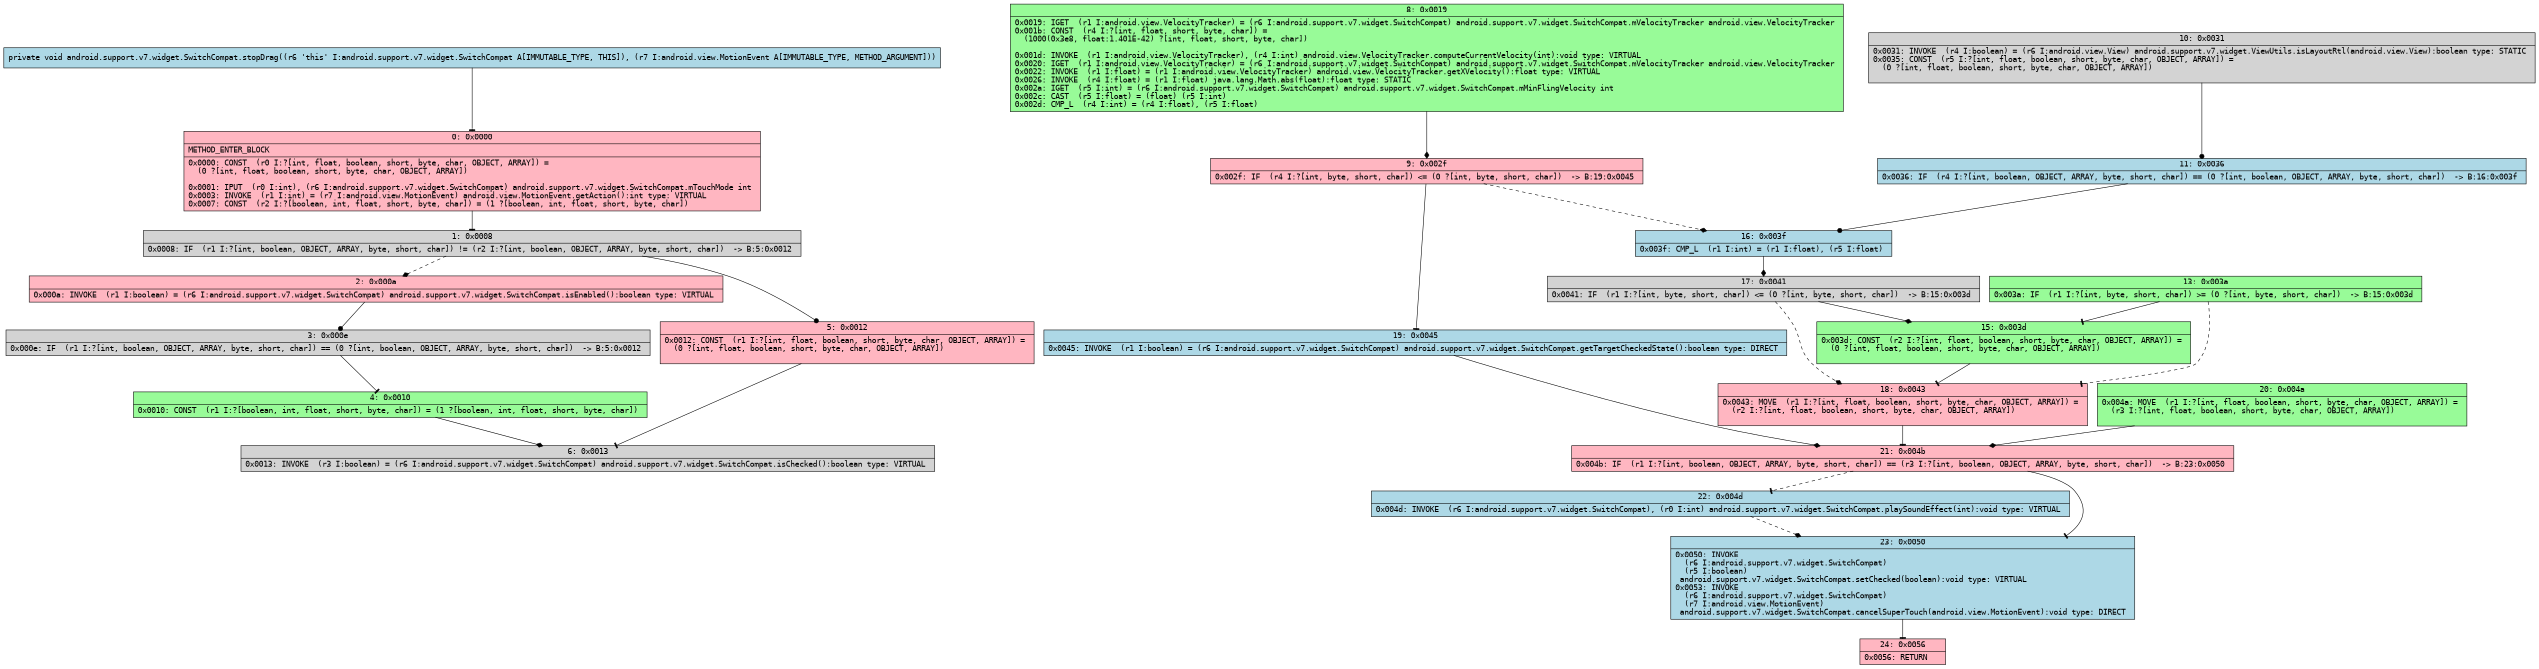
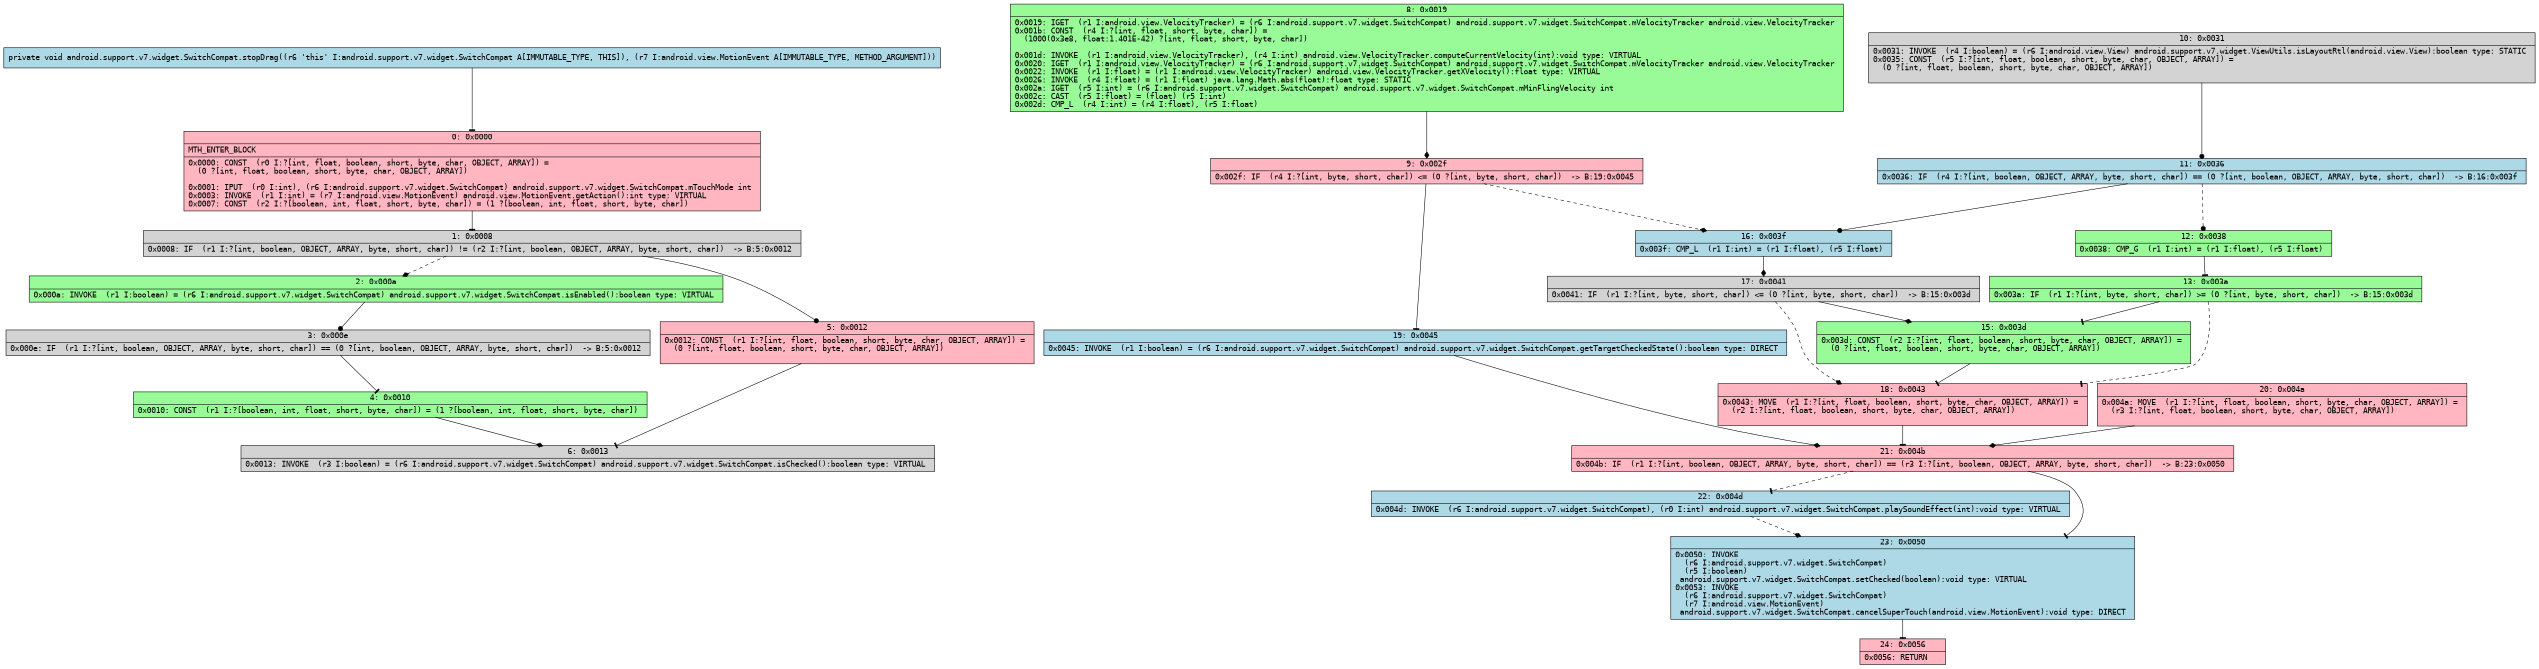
node "0: 0x0000": text "METHOD_ENTER_BLOCK" -> "MTH_ENTER_BLOCK"
node "12: 0x0038": added
node "2: 0x000a": fillcolor lightpink -> palegreen
node "20: 0x004a": fillcolor palegreen -> lightpink
